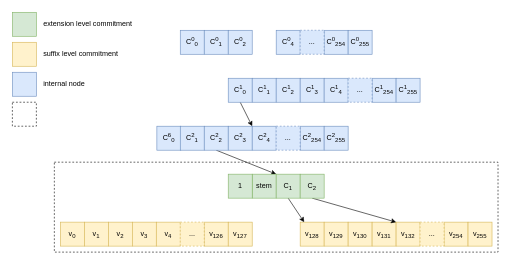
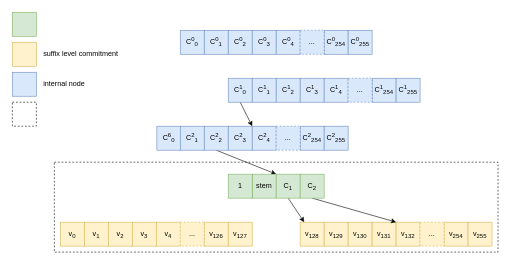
node "extension level commitment": removed
node "C03": added
